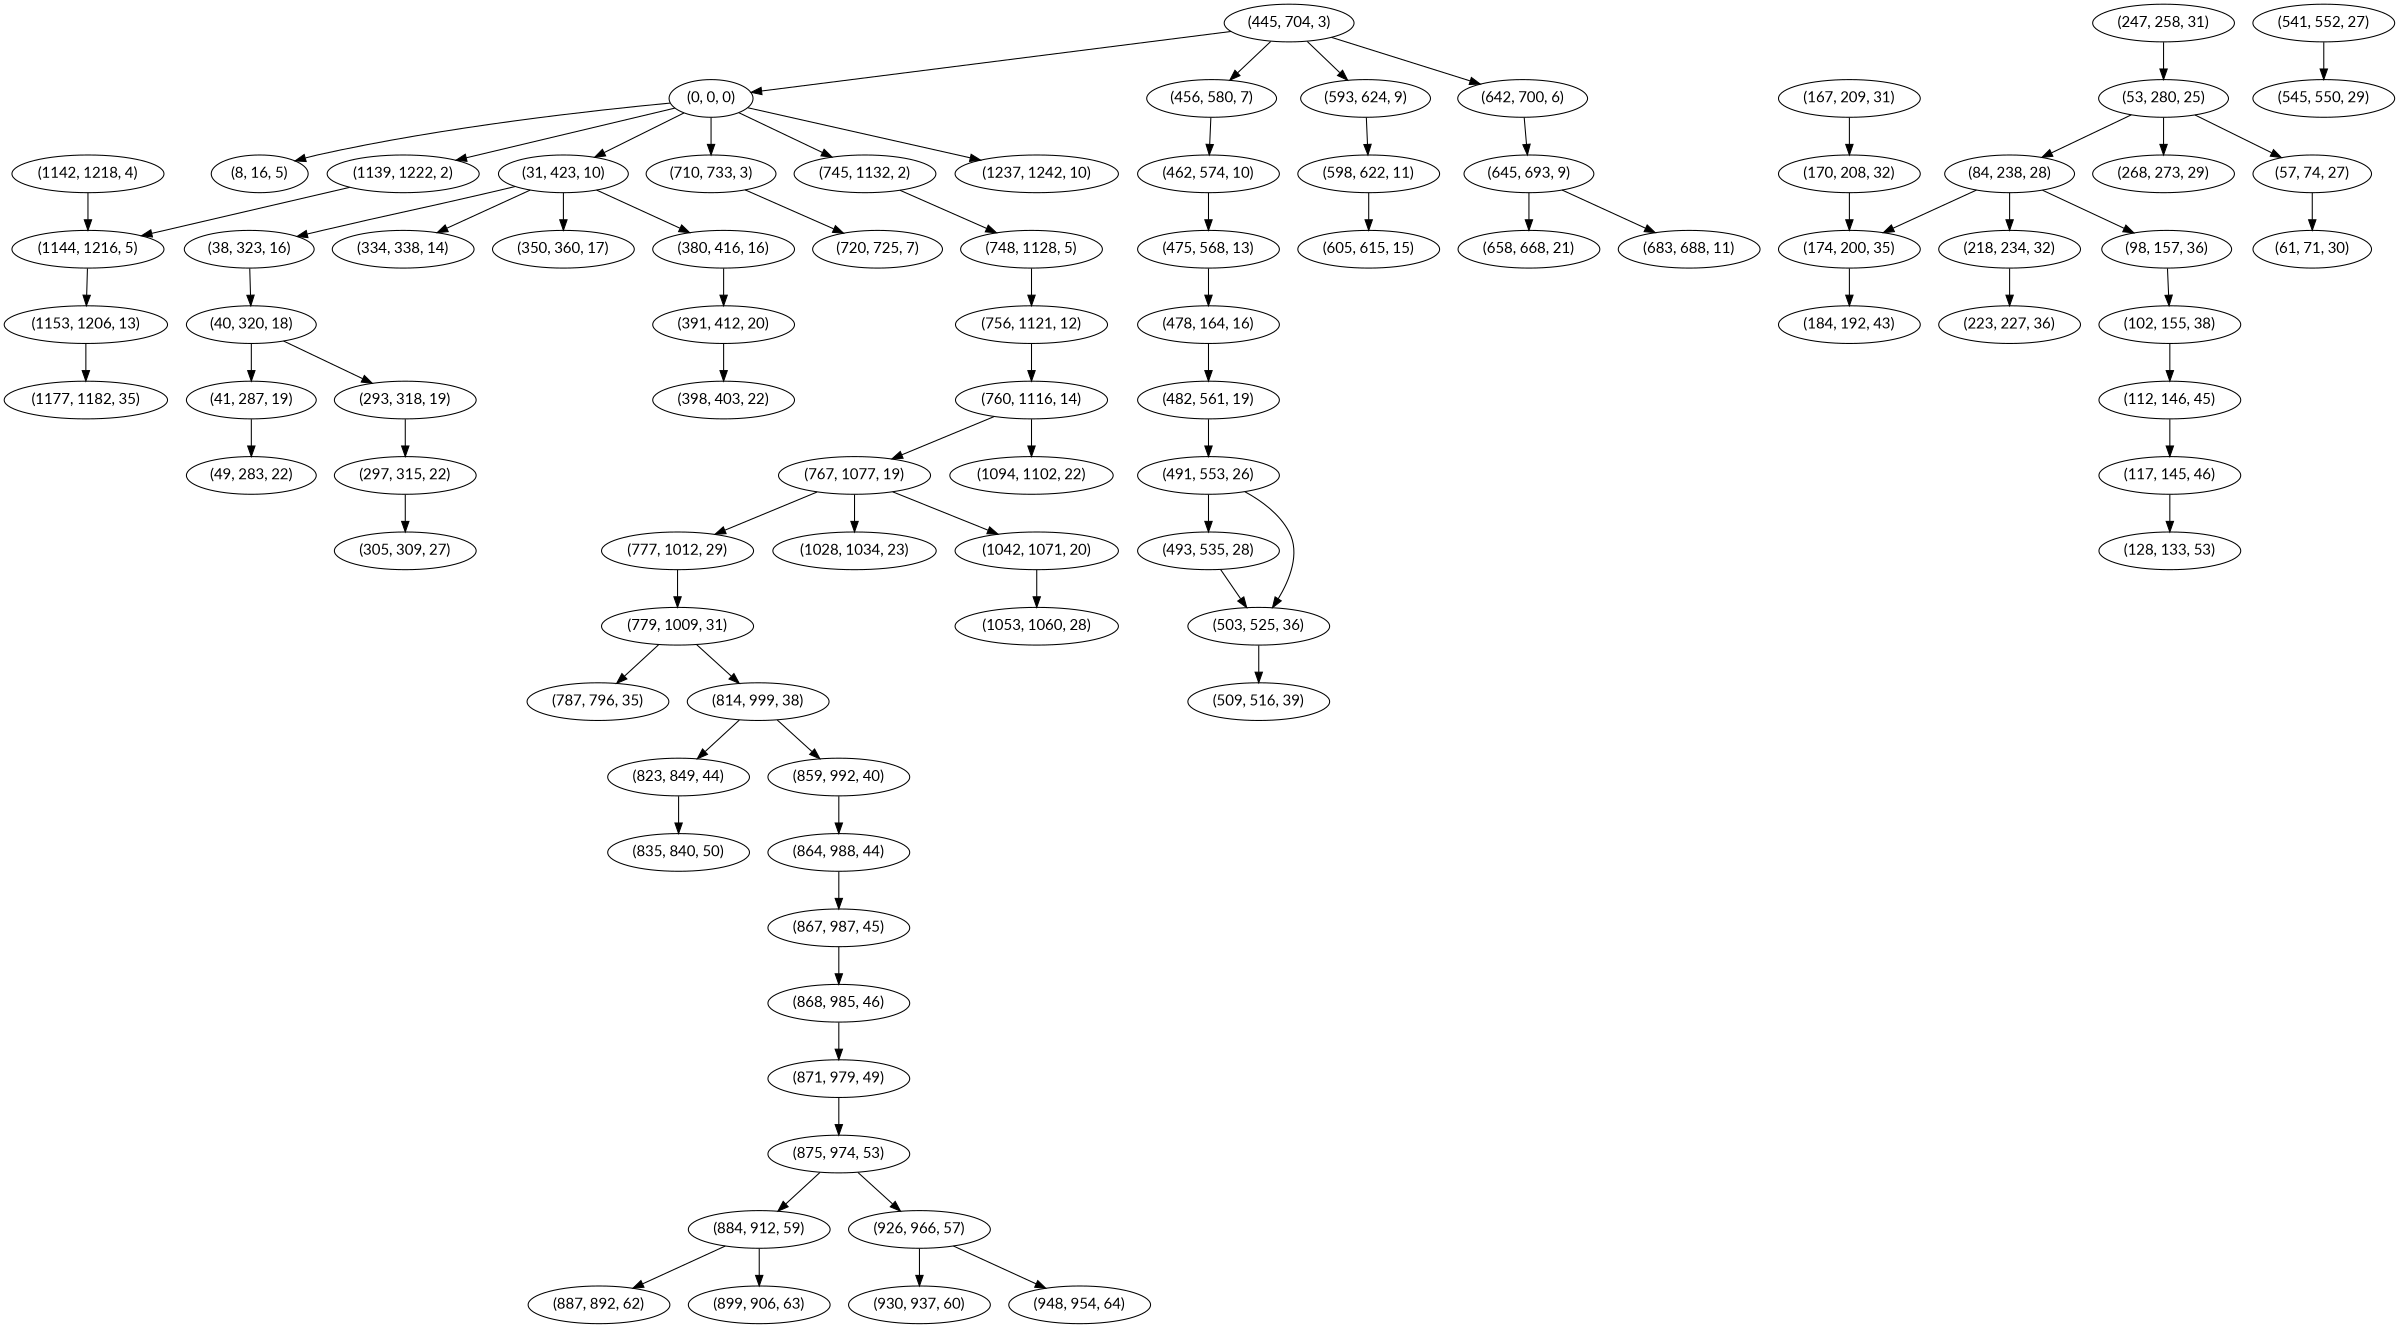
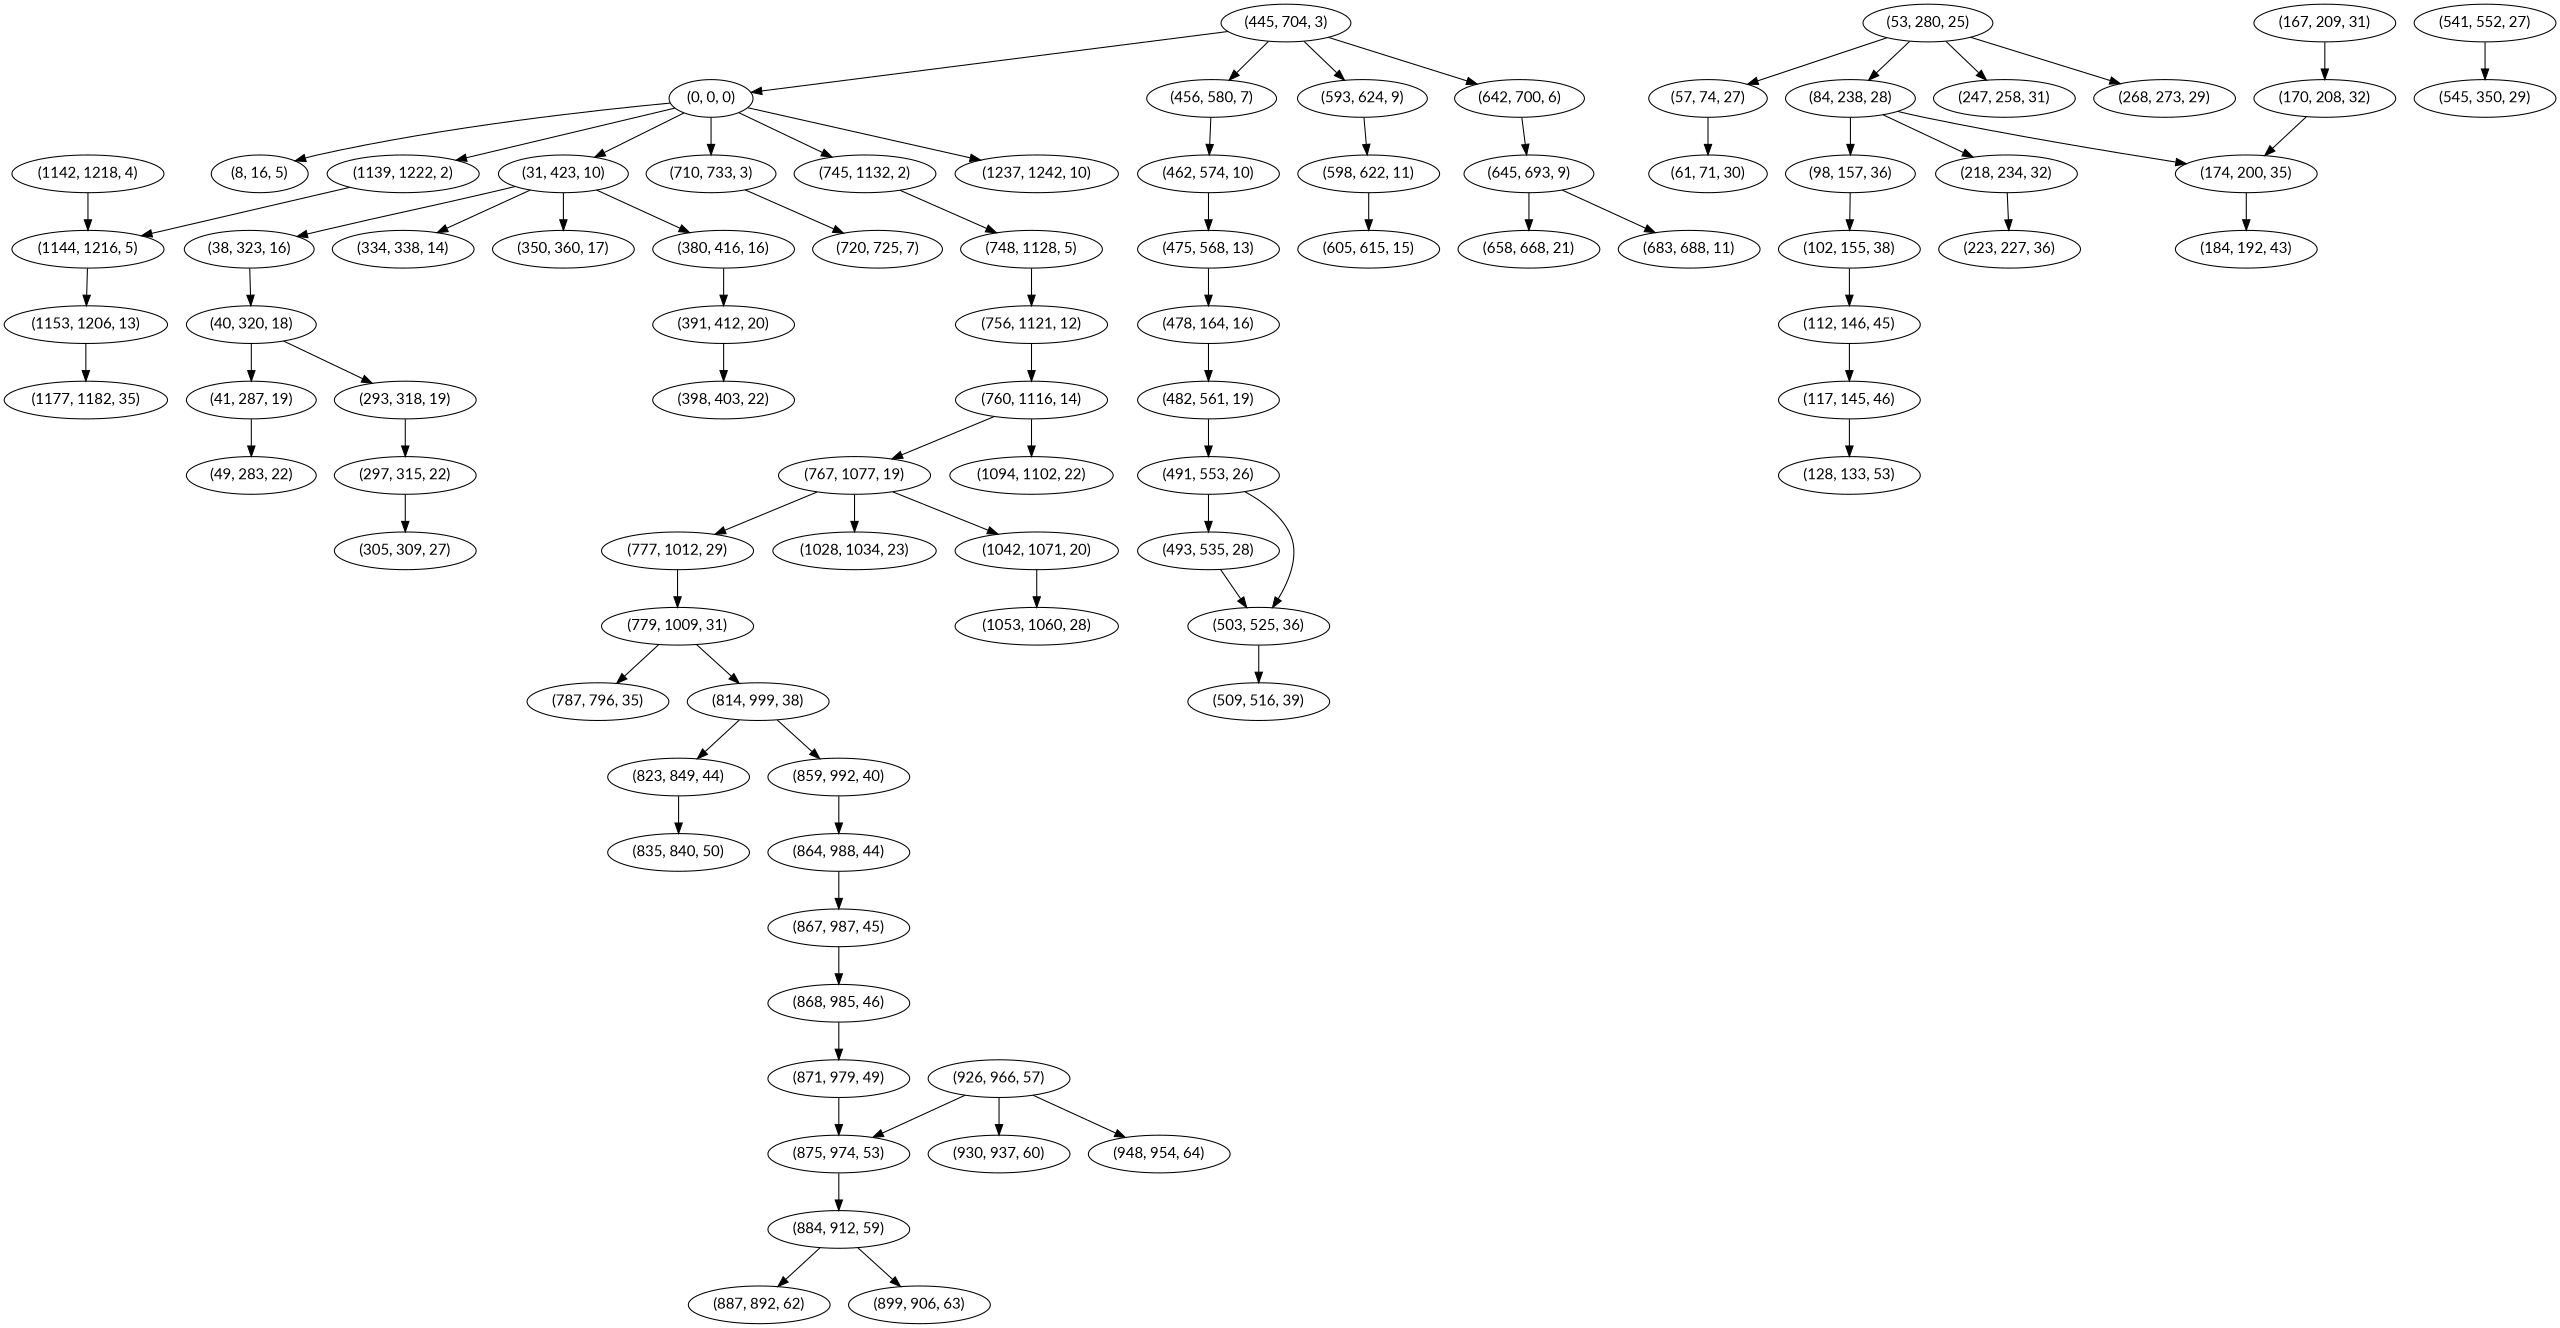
edge "(247, 258, 31)" -> "(53, 280, 25)": reversed
node "(545, 550, 29)": label "(545, 550, 29)" -> "(545, 350, 29)"
edge "(875, 974, 53)" -> "(926, 966, 57)": reversed
